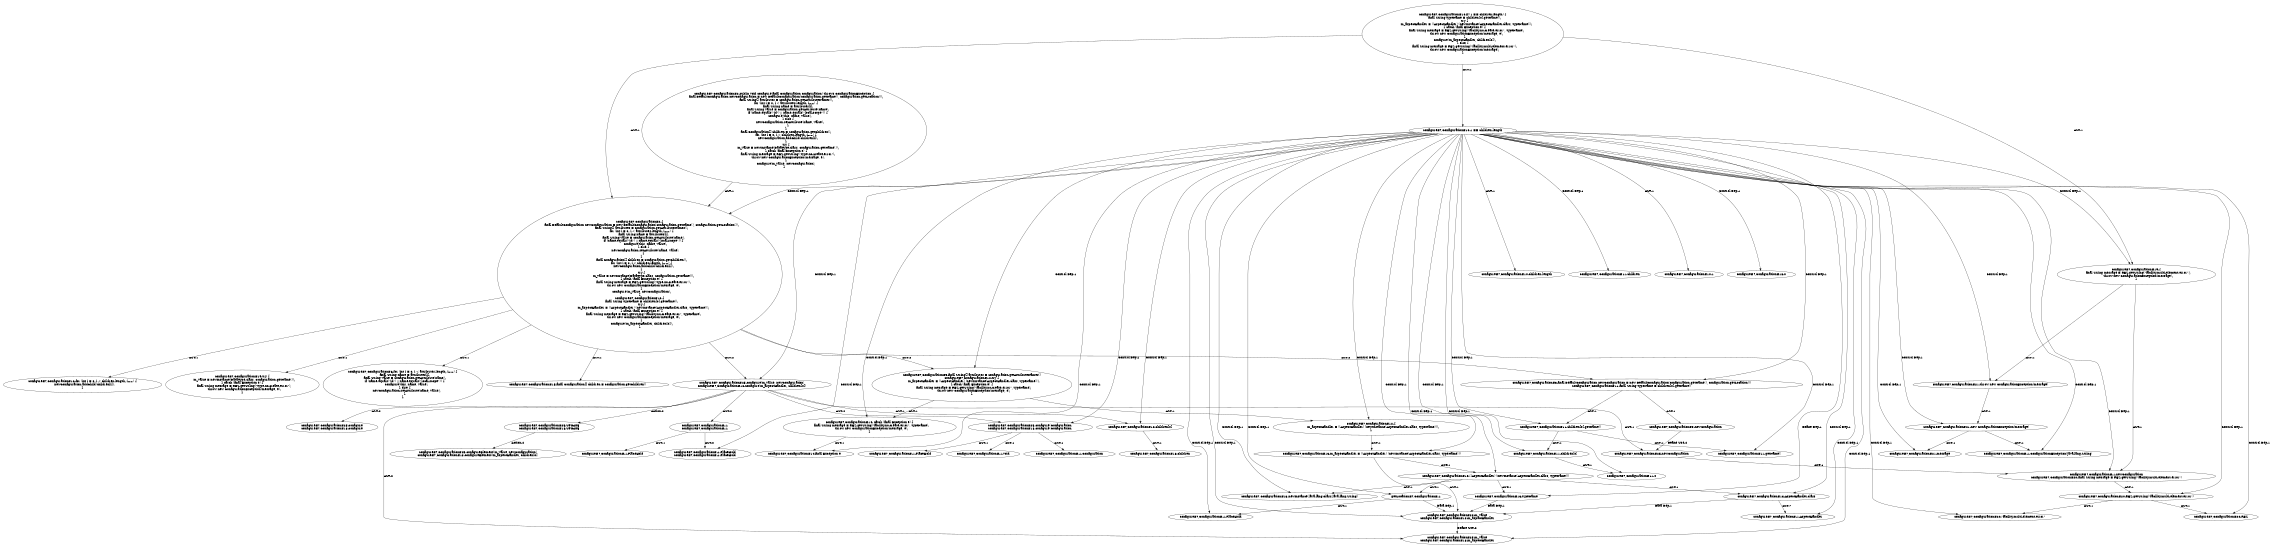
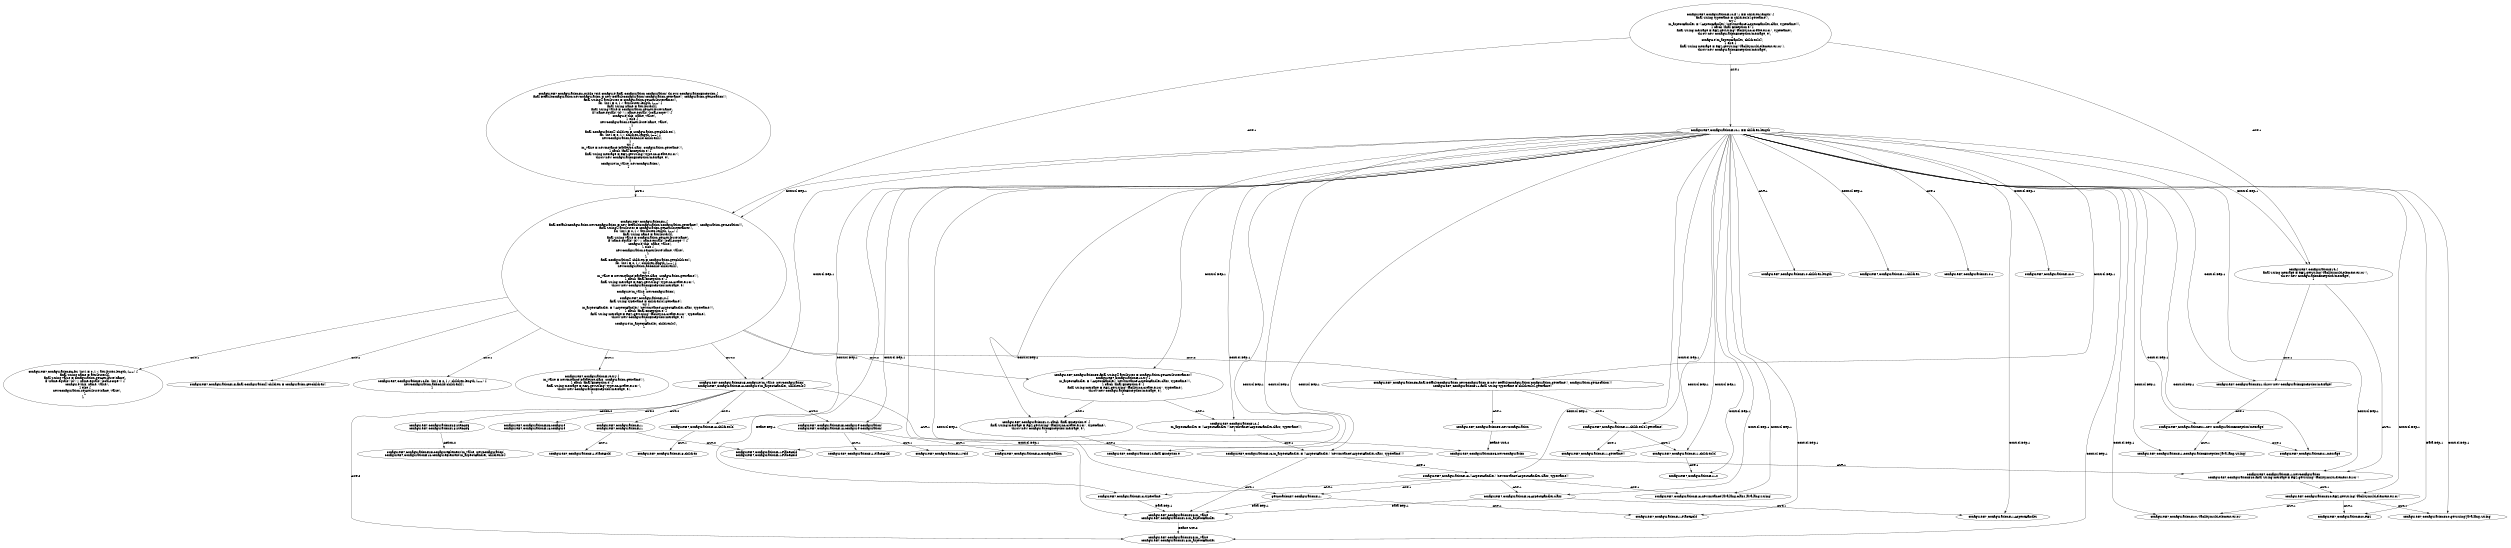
edge "configure#?,Configuration#10:1 == children.length" -> "configure#?,Configuration#20:REZ": label "Control Dep:1" -> "Data Dep:1"
node "configure#?,Configuration#-1:Configuration": label "configure#?,Configuration#-1:Configuration" -> "configure#?,Configuration#-8:Configuration"
edge "configure#?,Configuration#13:AspectHandler.class" -> "configure#?,Configuration#-1:AspectHandler": label "AST:7" -> "AST:1"
node "configure#?,Configuration#20:getString(java.lang.String)": added
